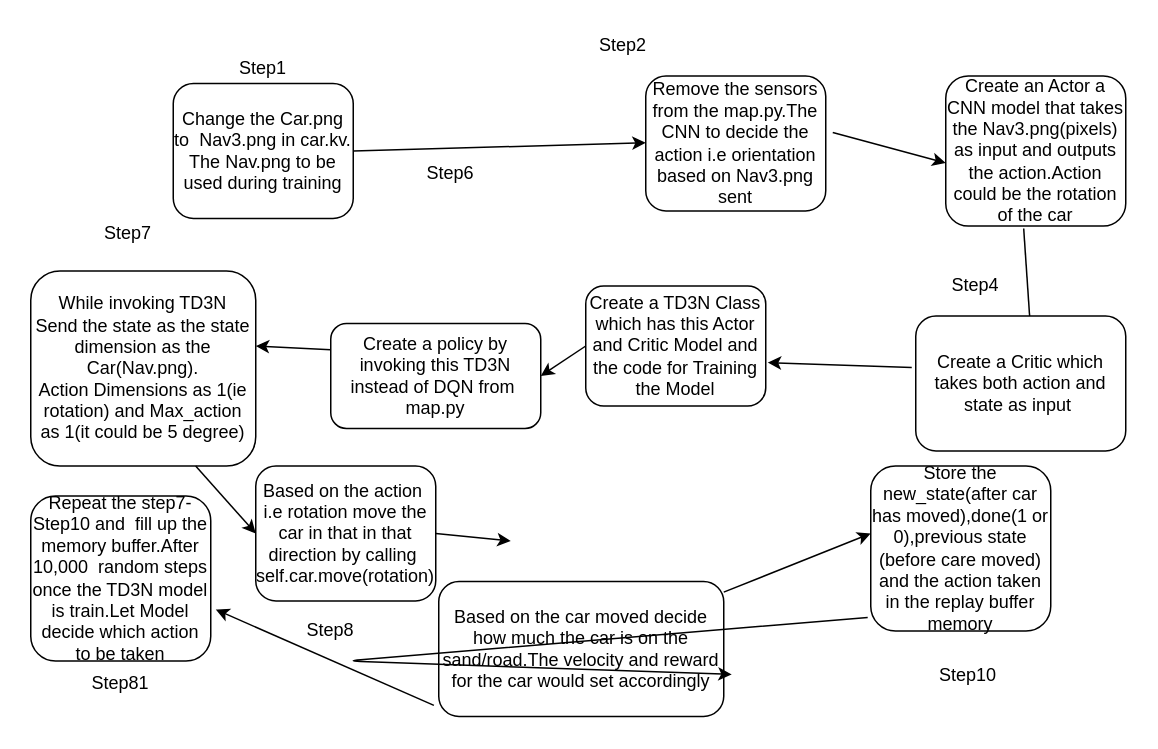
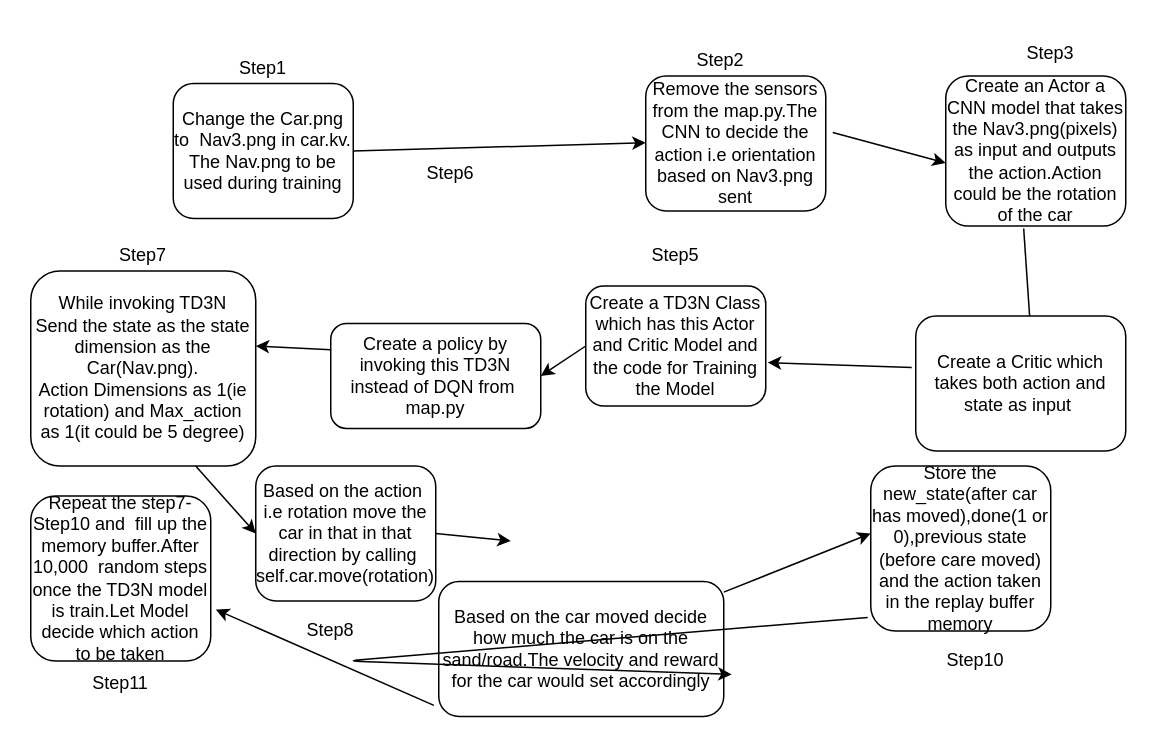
node "Step2": moved (623, 46) -> (721, 61)
node "Step3": added
node "Step7": moved (128, 233) -> (143, 256)
node "Step5": added
node "Step4": removed
node "Step10": moved (968, 676) -> (976, 661)
node "Step81": label "Step81" -> "Step11"
